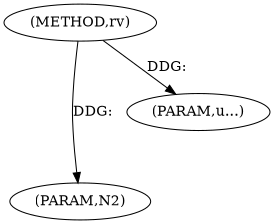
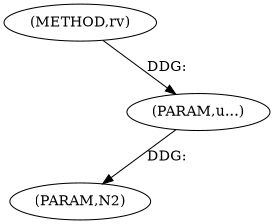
edge "(METHOD,rv)" -> "(PARAM,N2)": now "(PARAM,u...)" -> "(PARAM,N2)"
